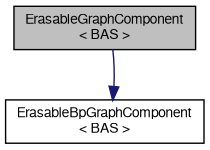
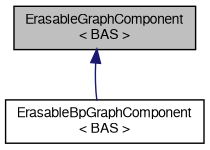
edge "ErasableGraphComponent < BAS >" -> "ErasableBpGraphComponent < BAS >": reversed
